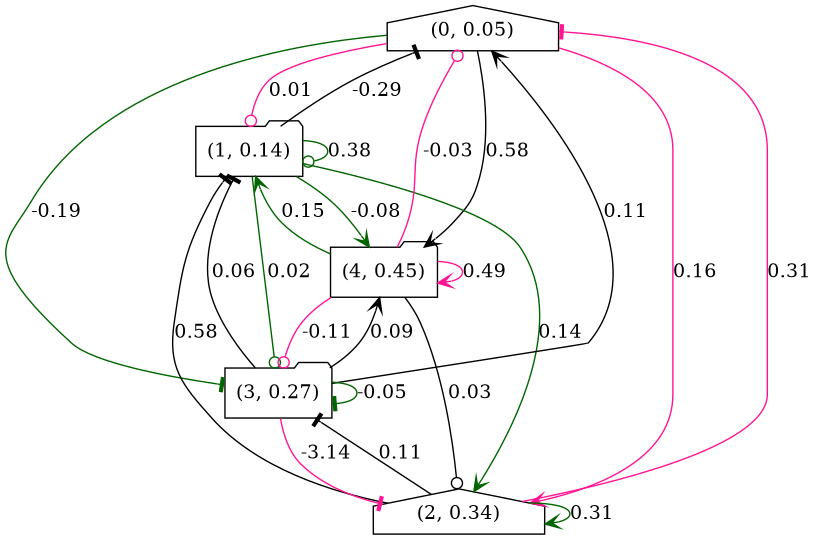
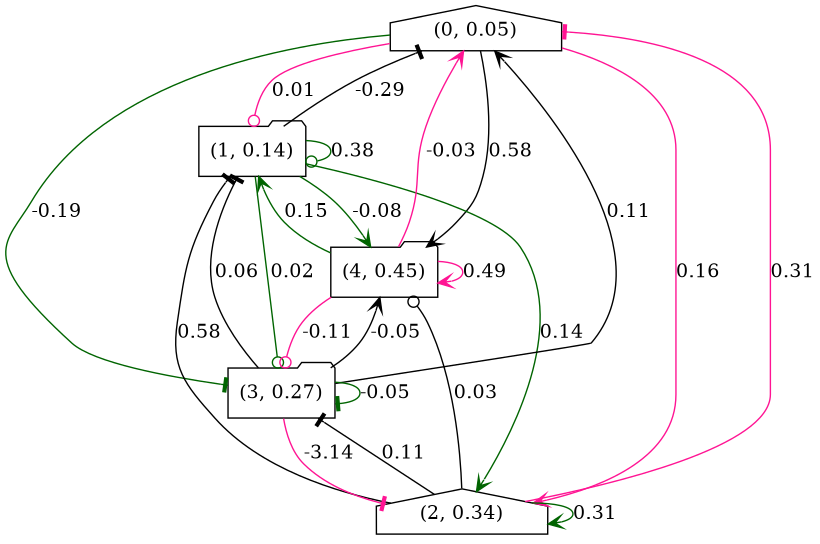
edge "(4, 0.45)" -> "(0, 0.05)": arrowhead odot -> vee
edge "(3, 0.27)" -> "(4, 0.45)": label "0.09" -> "-0.05"
edge "(4, 0.45)" -> "(2, 0.34)": reversed
